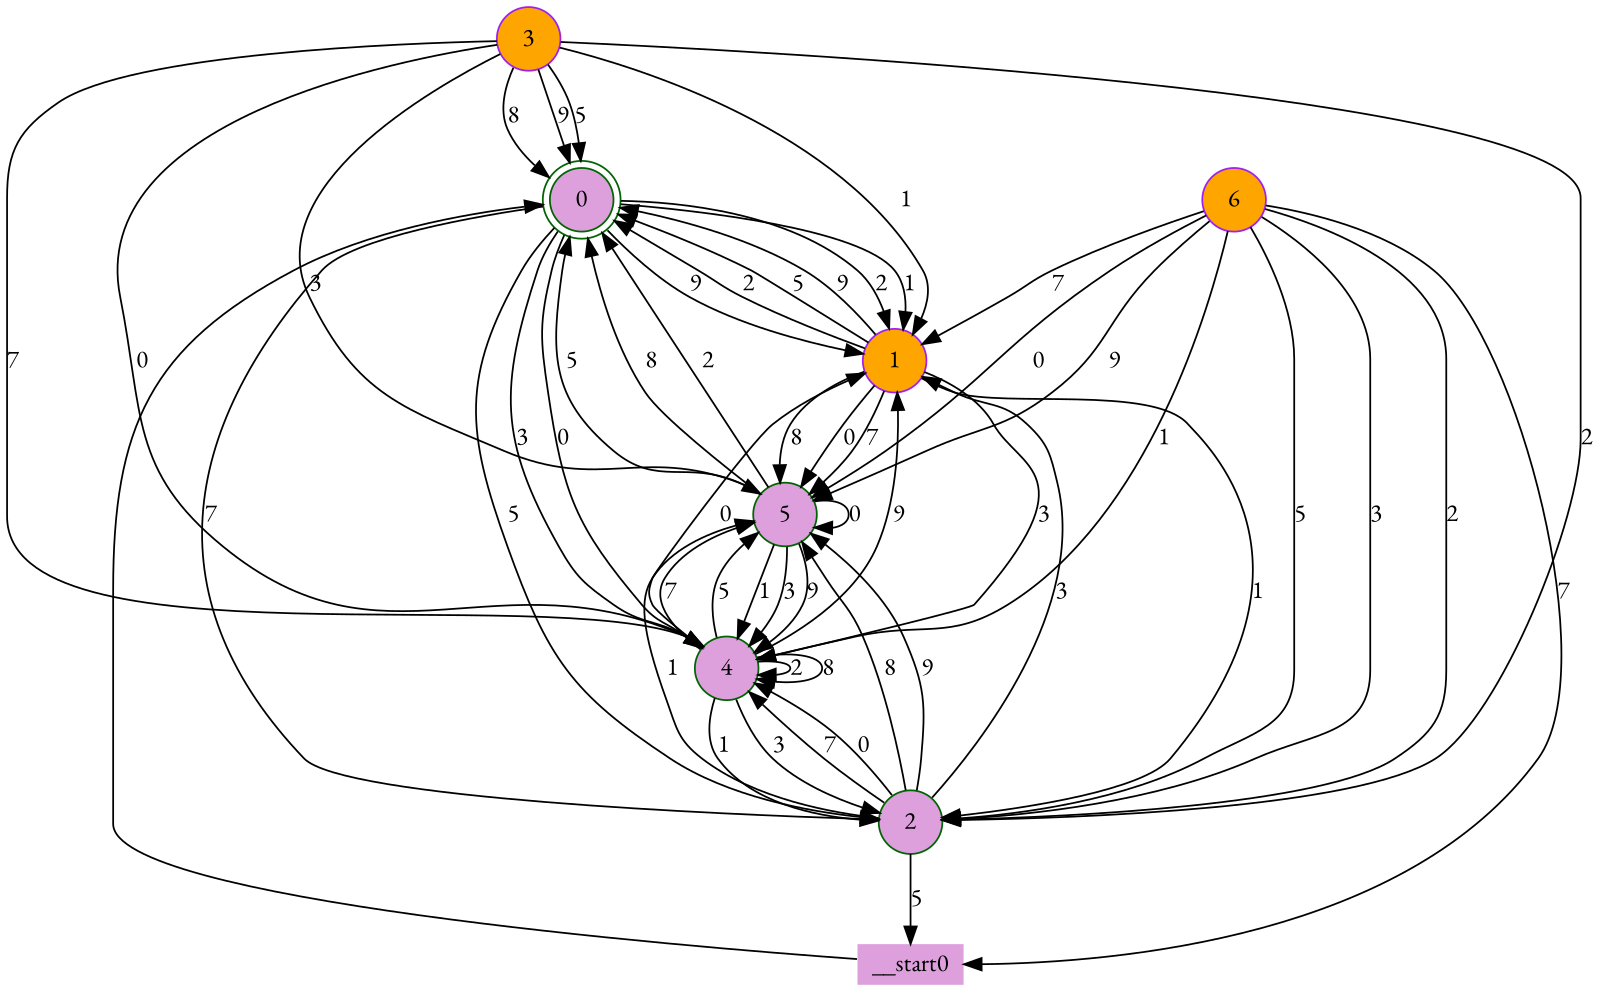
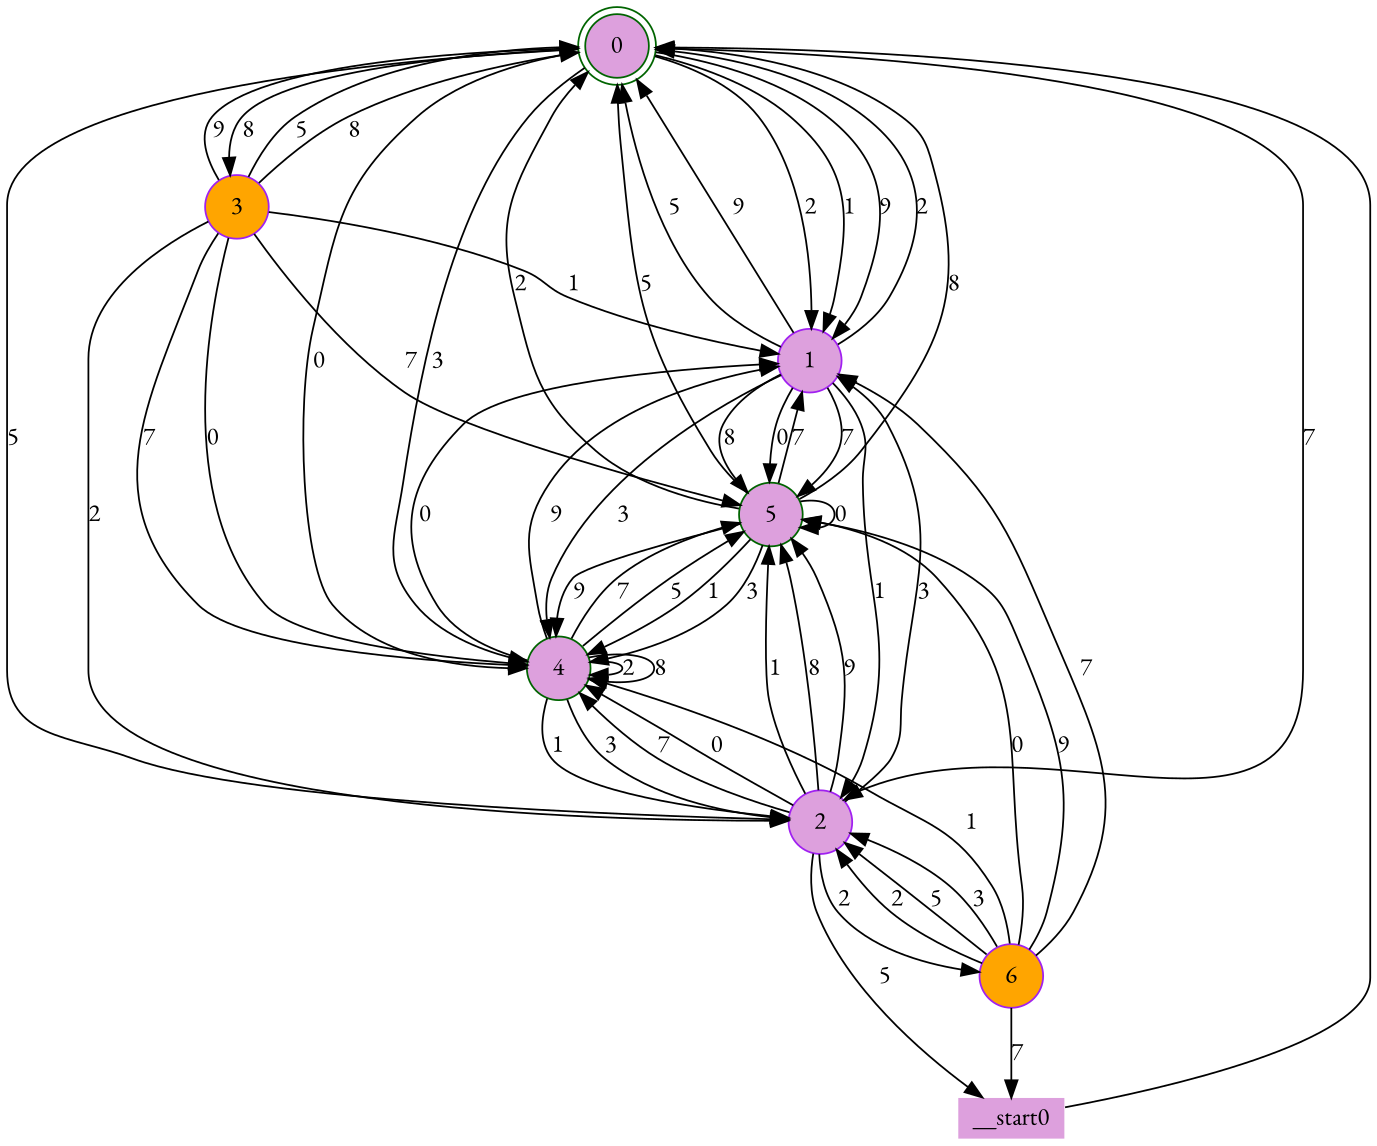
edge "0" -> "3": added, label "8"
edge "3" -> "5": label "3" -> "7"
node "1": fillcolor orange -> plum
edge "5" -> "1": added, label "7"
node "2": color darkgreen -> purple
edge "2" -> "6": added, label "2"
